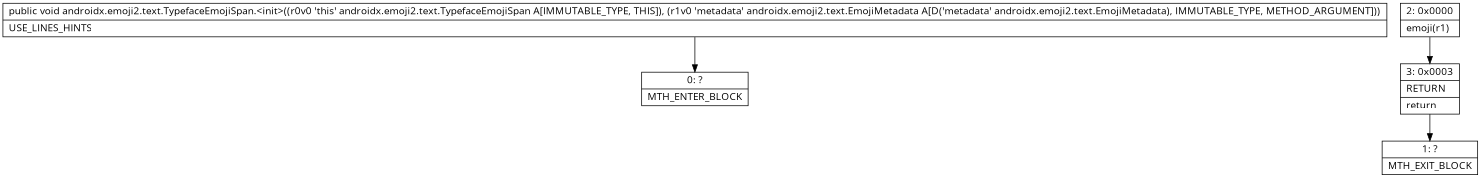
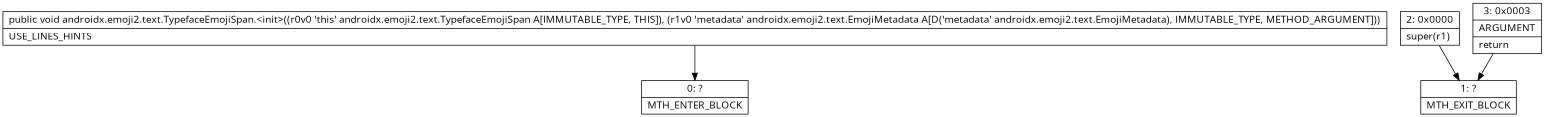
node "2: 0x0000": text "emoji(r1)" -> "super(r1)"
edge "2: 0x0000" -> "3: 0x0003": now "2: 0x0000" -> "1: ?"
node "3: 0x0003": text "RETURN" -> "ARGUMENT"
